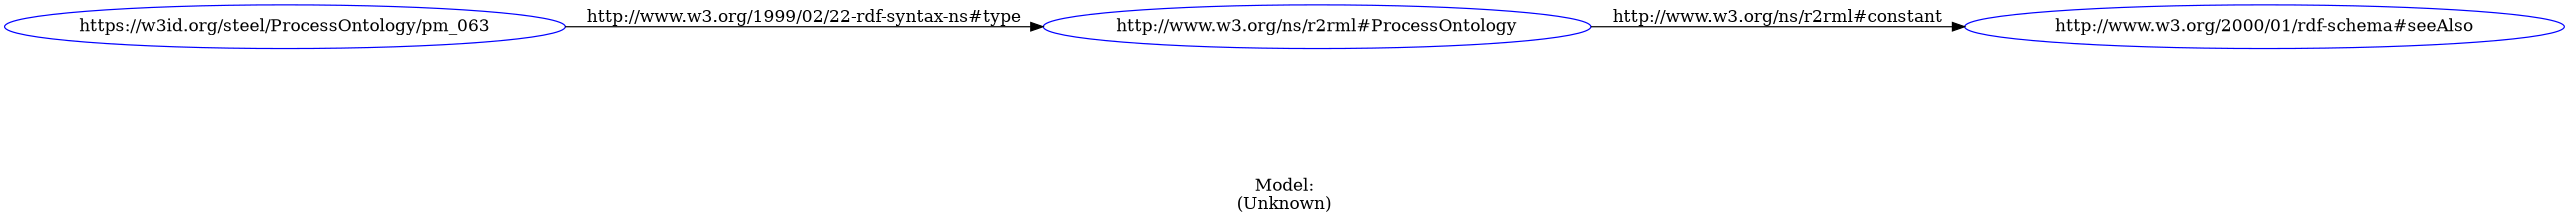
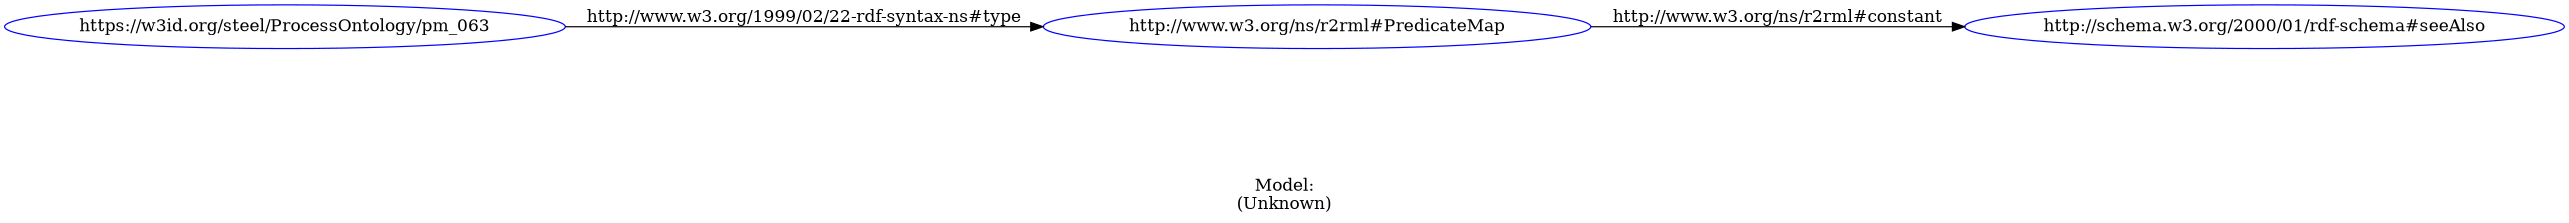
node "http://www.w3.org/ns/r2rml#ProcessOntology": label "http://www.w3.org/ns/r2rml#ProcessOntology" -> "http://www.w3.org/ns/r2rml#PredicateMap"
node "http://www.w3.org/2000/01/rdf-schema#seeAlso": label "http://www.w3.org/2000/01/rdf-schema#seeAlso" -> "http://schema.w3.org/2000/01/rdf-schema#seeAlso"
